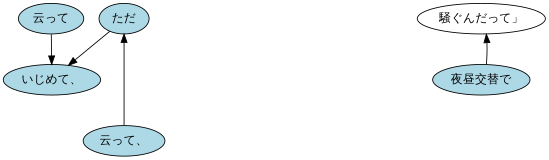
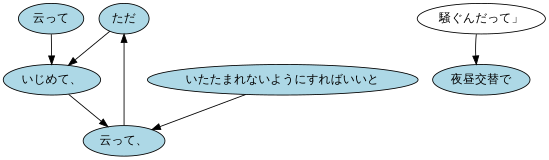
edge "夜昼交替で" -> "騒ぐんだって」": reversed
node "いたたまれないようにすればいいと": added
edge "いじめて、" -> "云って、": added
